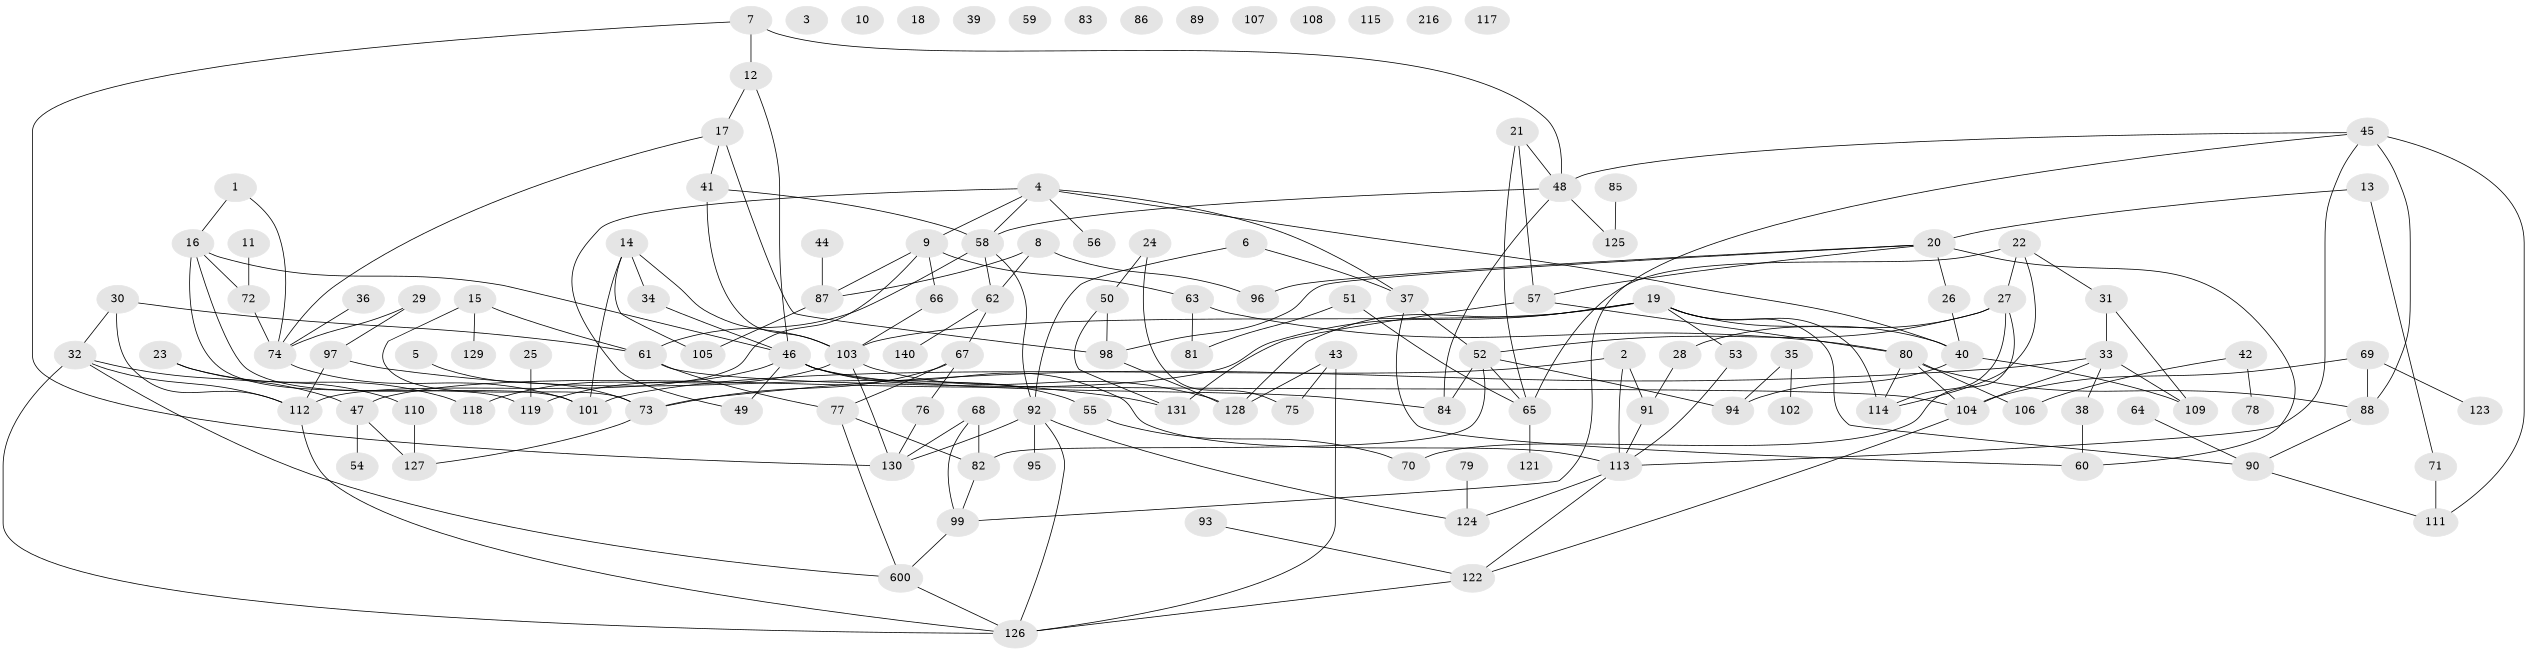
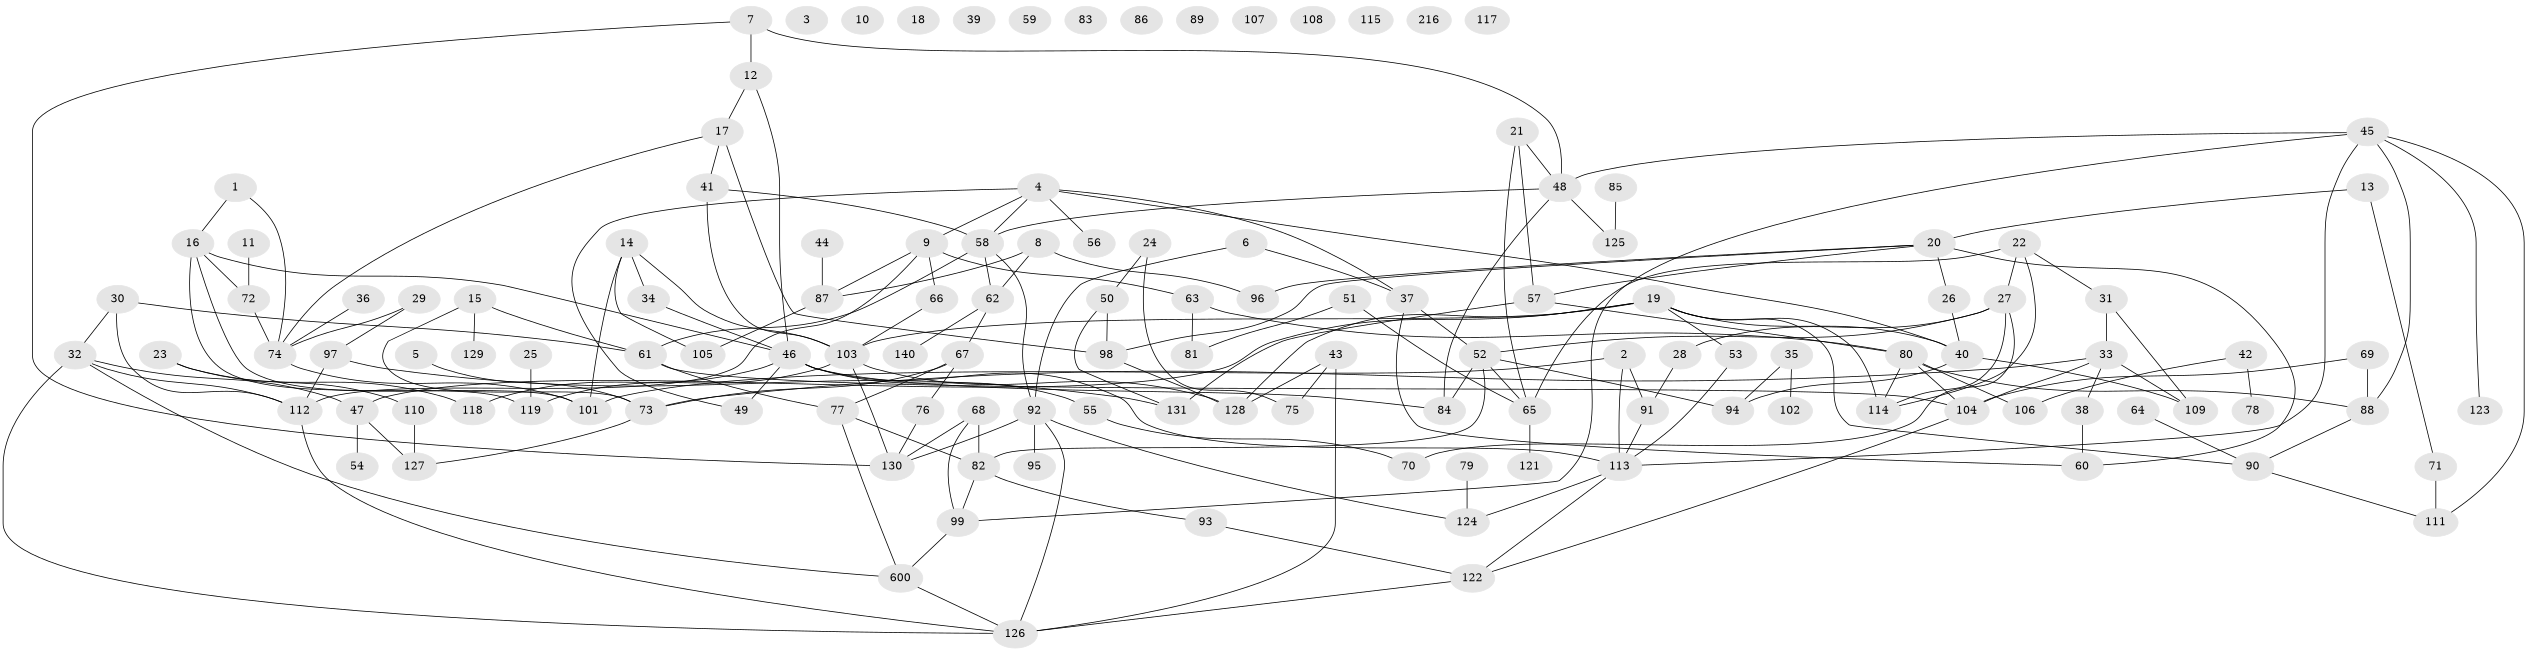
edge "69" -- "123": now "45" -- "123"
edge "82" -- "93": added
